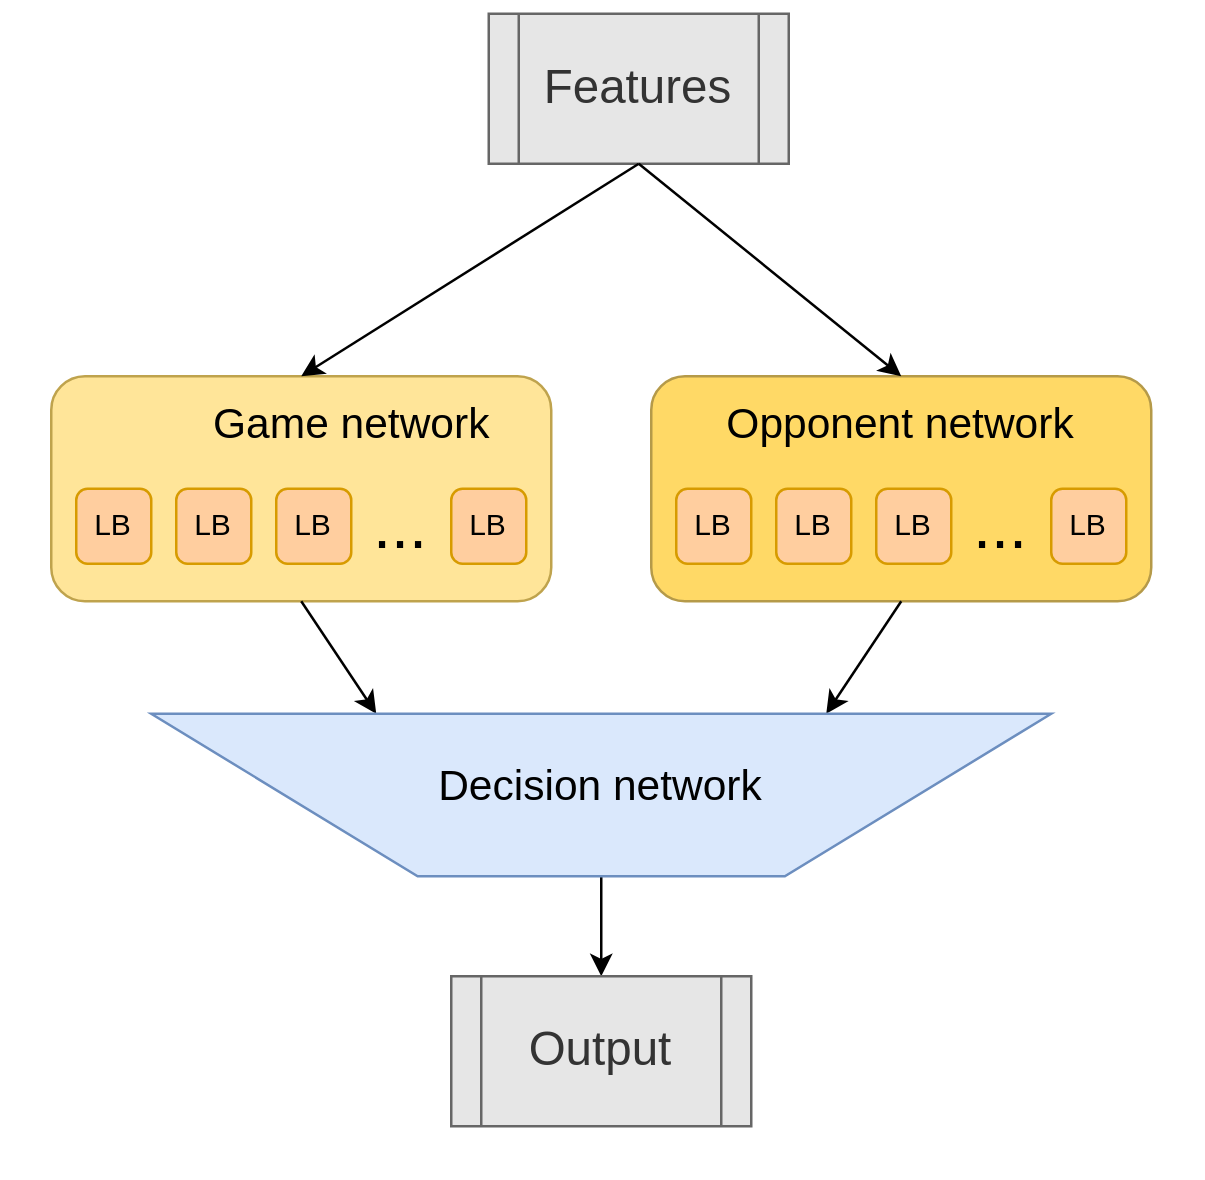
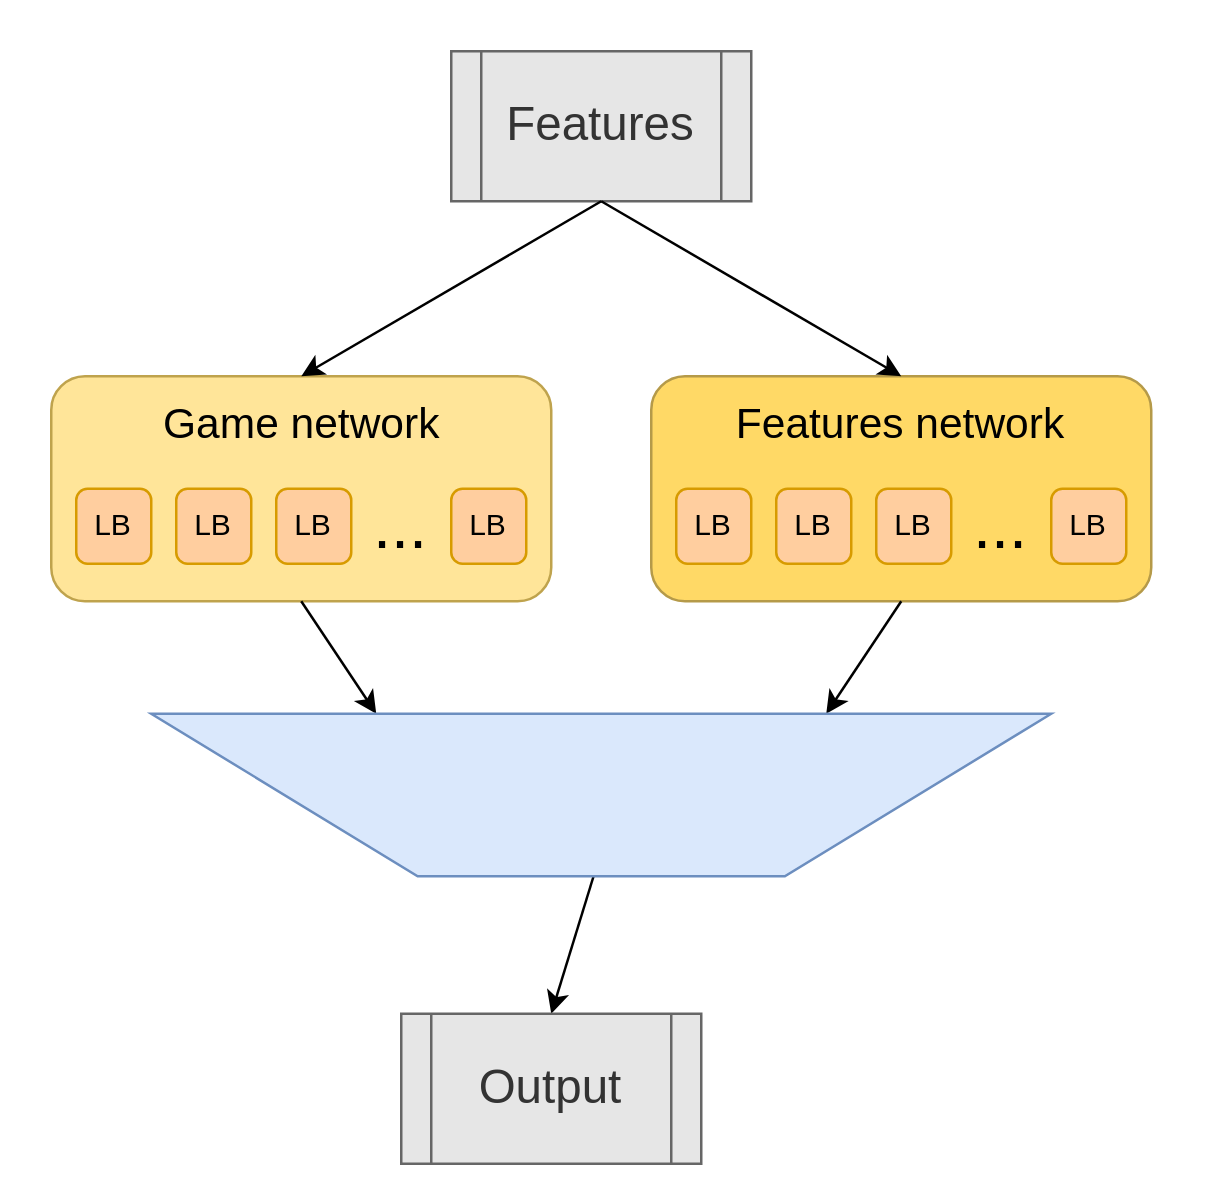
node "Features": moved (639, 89) -> (601, 126)
node "Game network": moved (351, 426) -> (301, 426)
node "Opponent network": label "Opponent network" -> "Features network"
node "Decision network": removed
node "Output": moved (601, 1051) -> (551, 1089)
